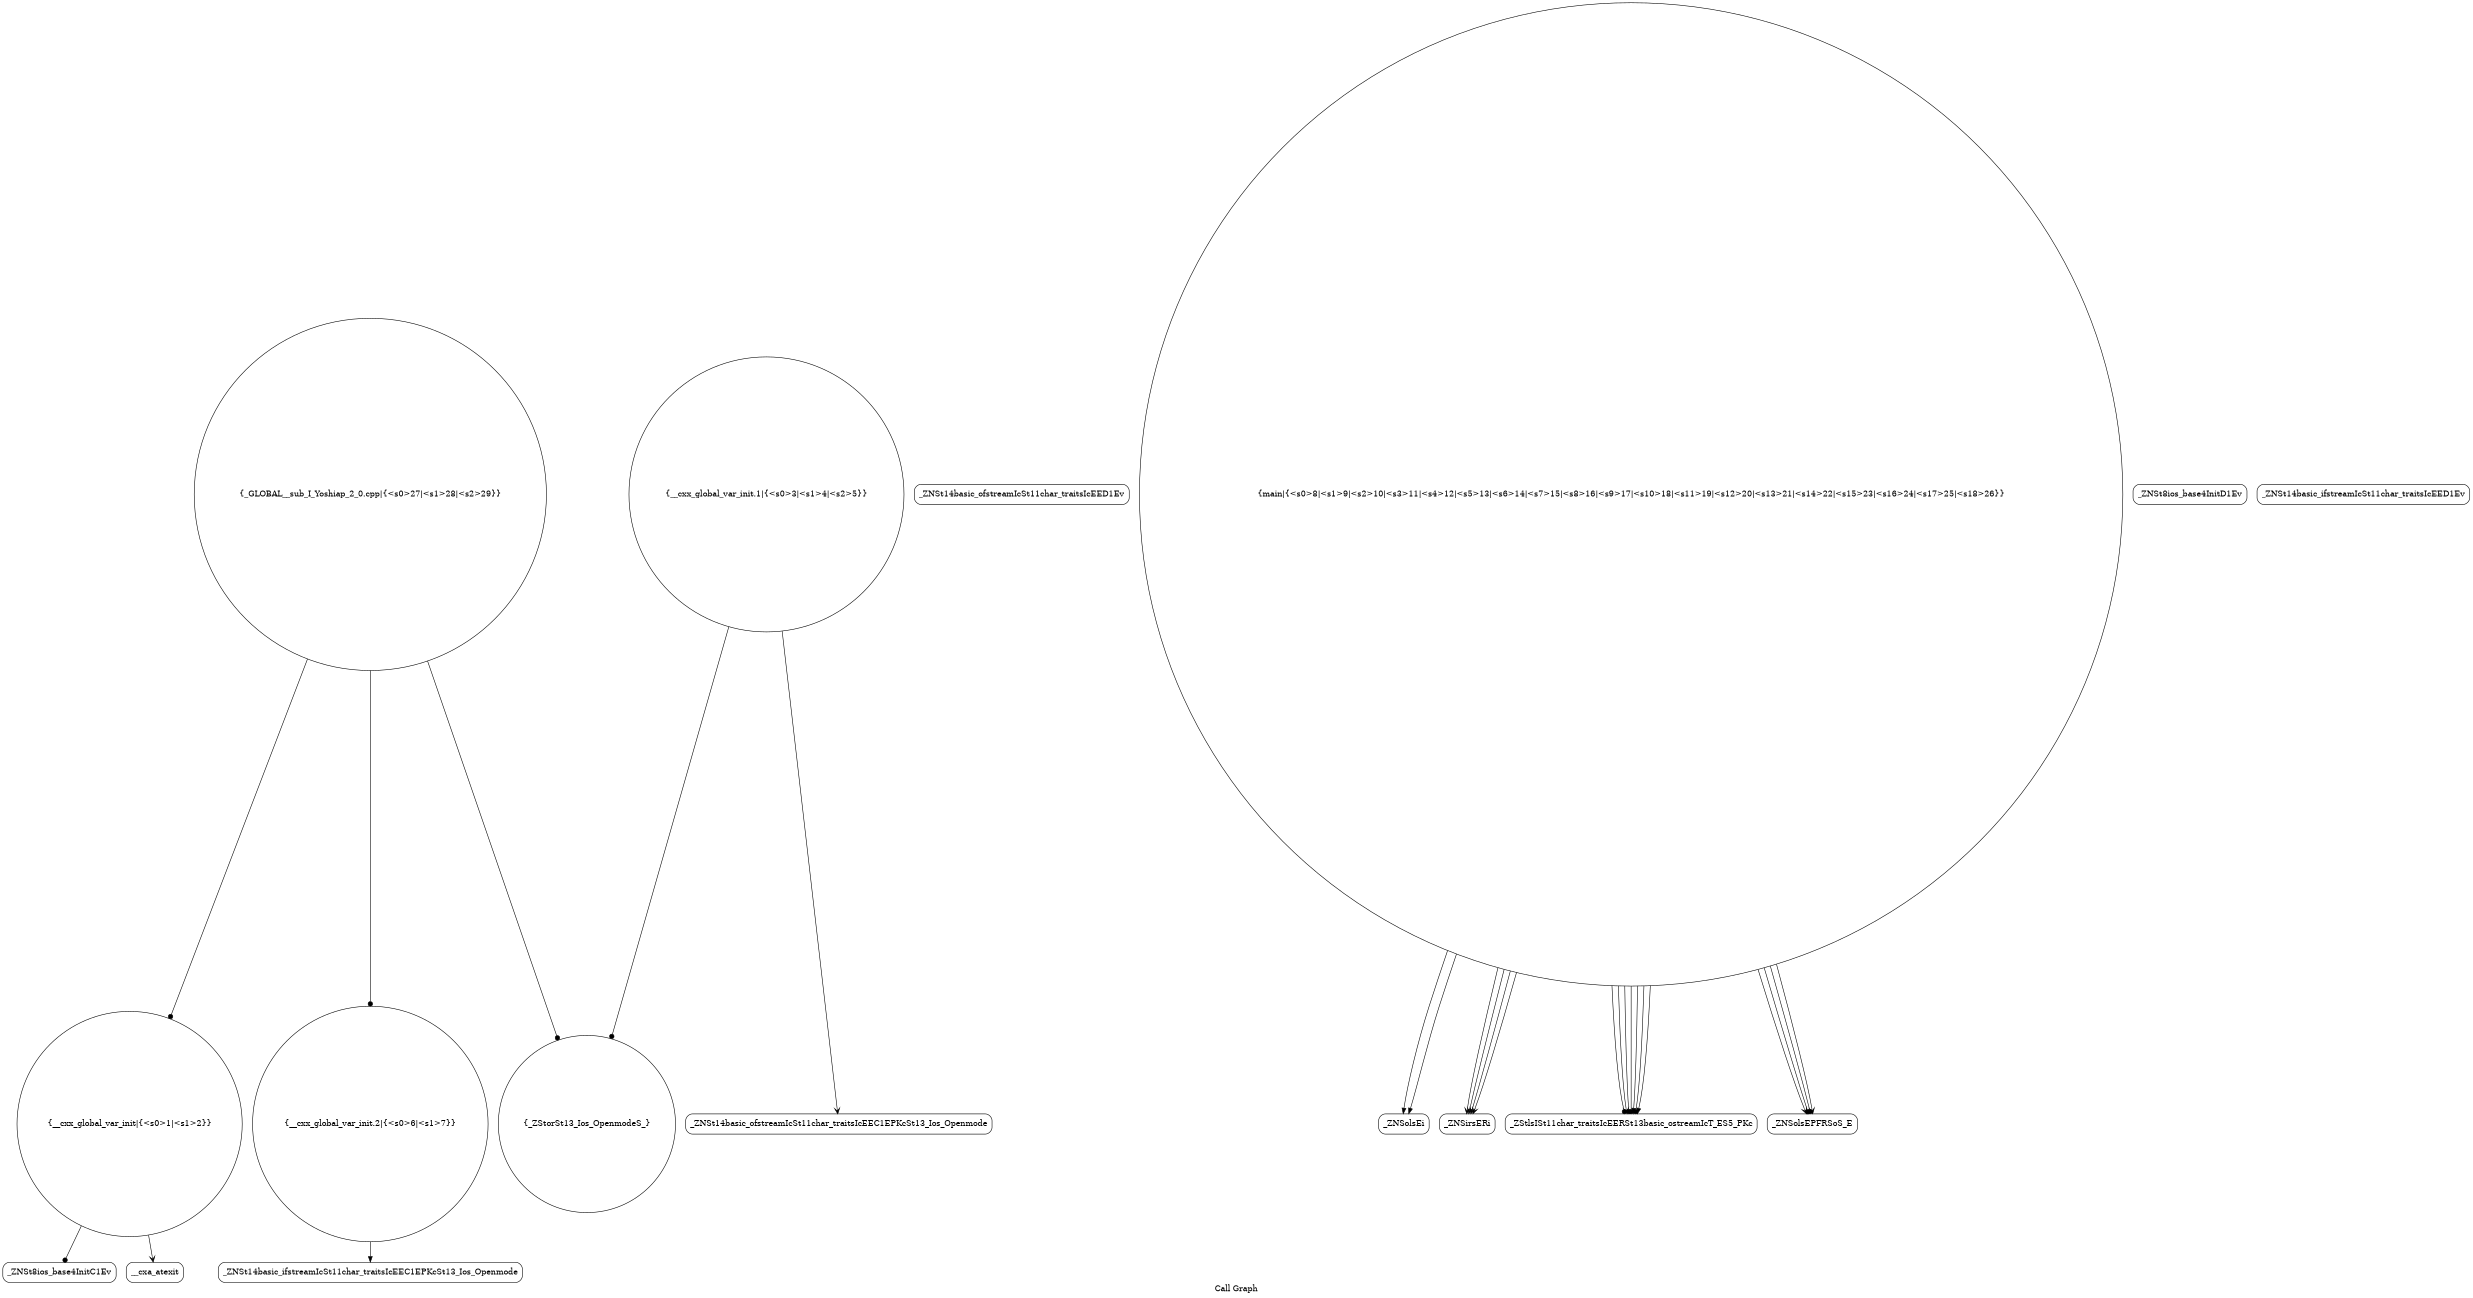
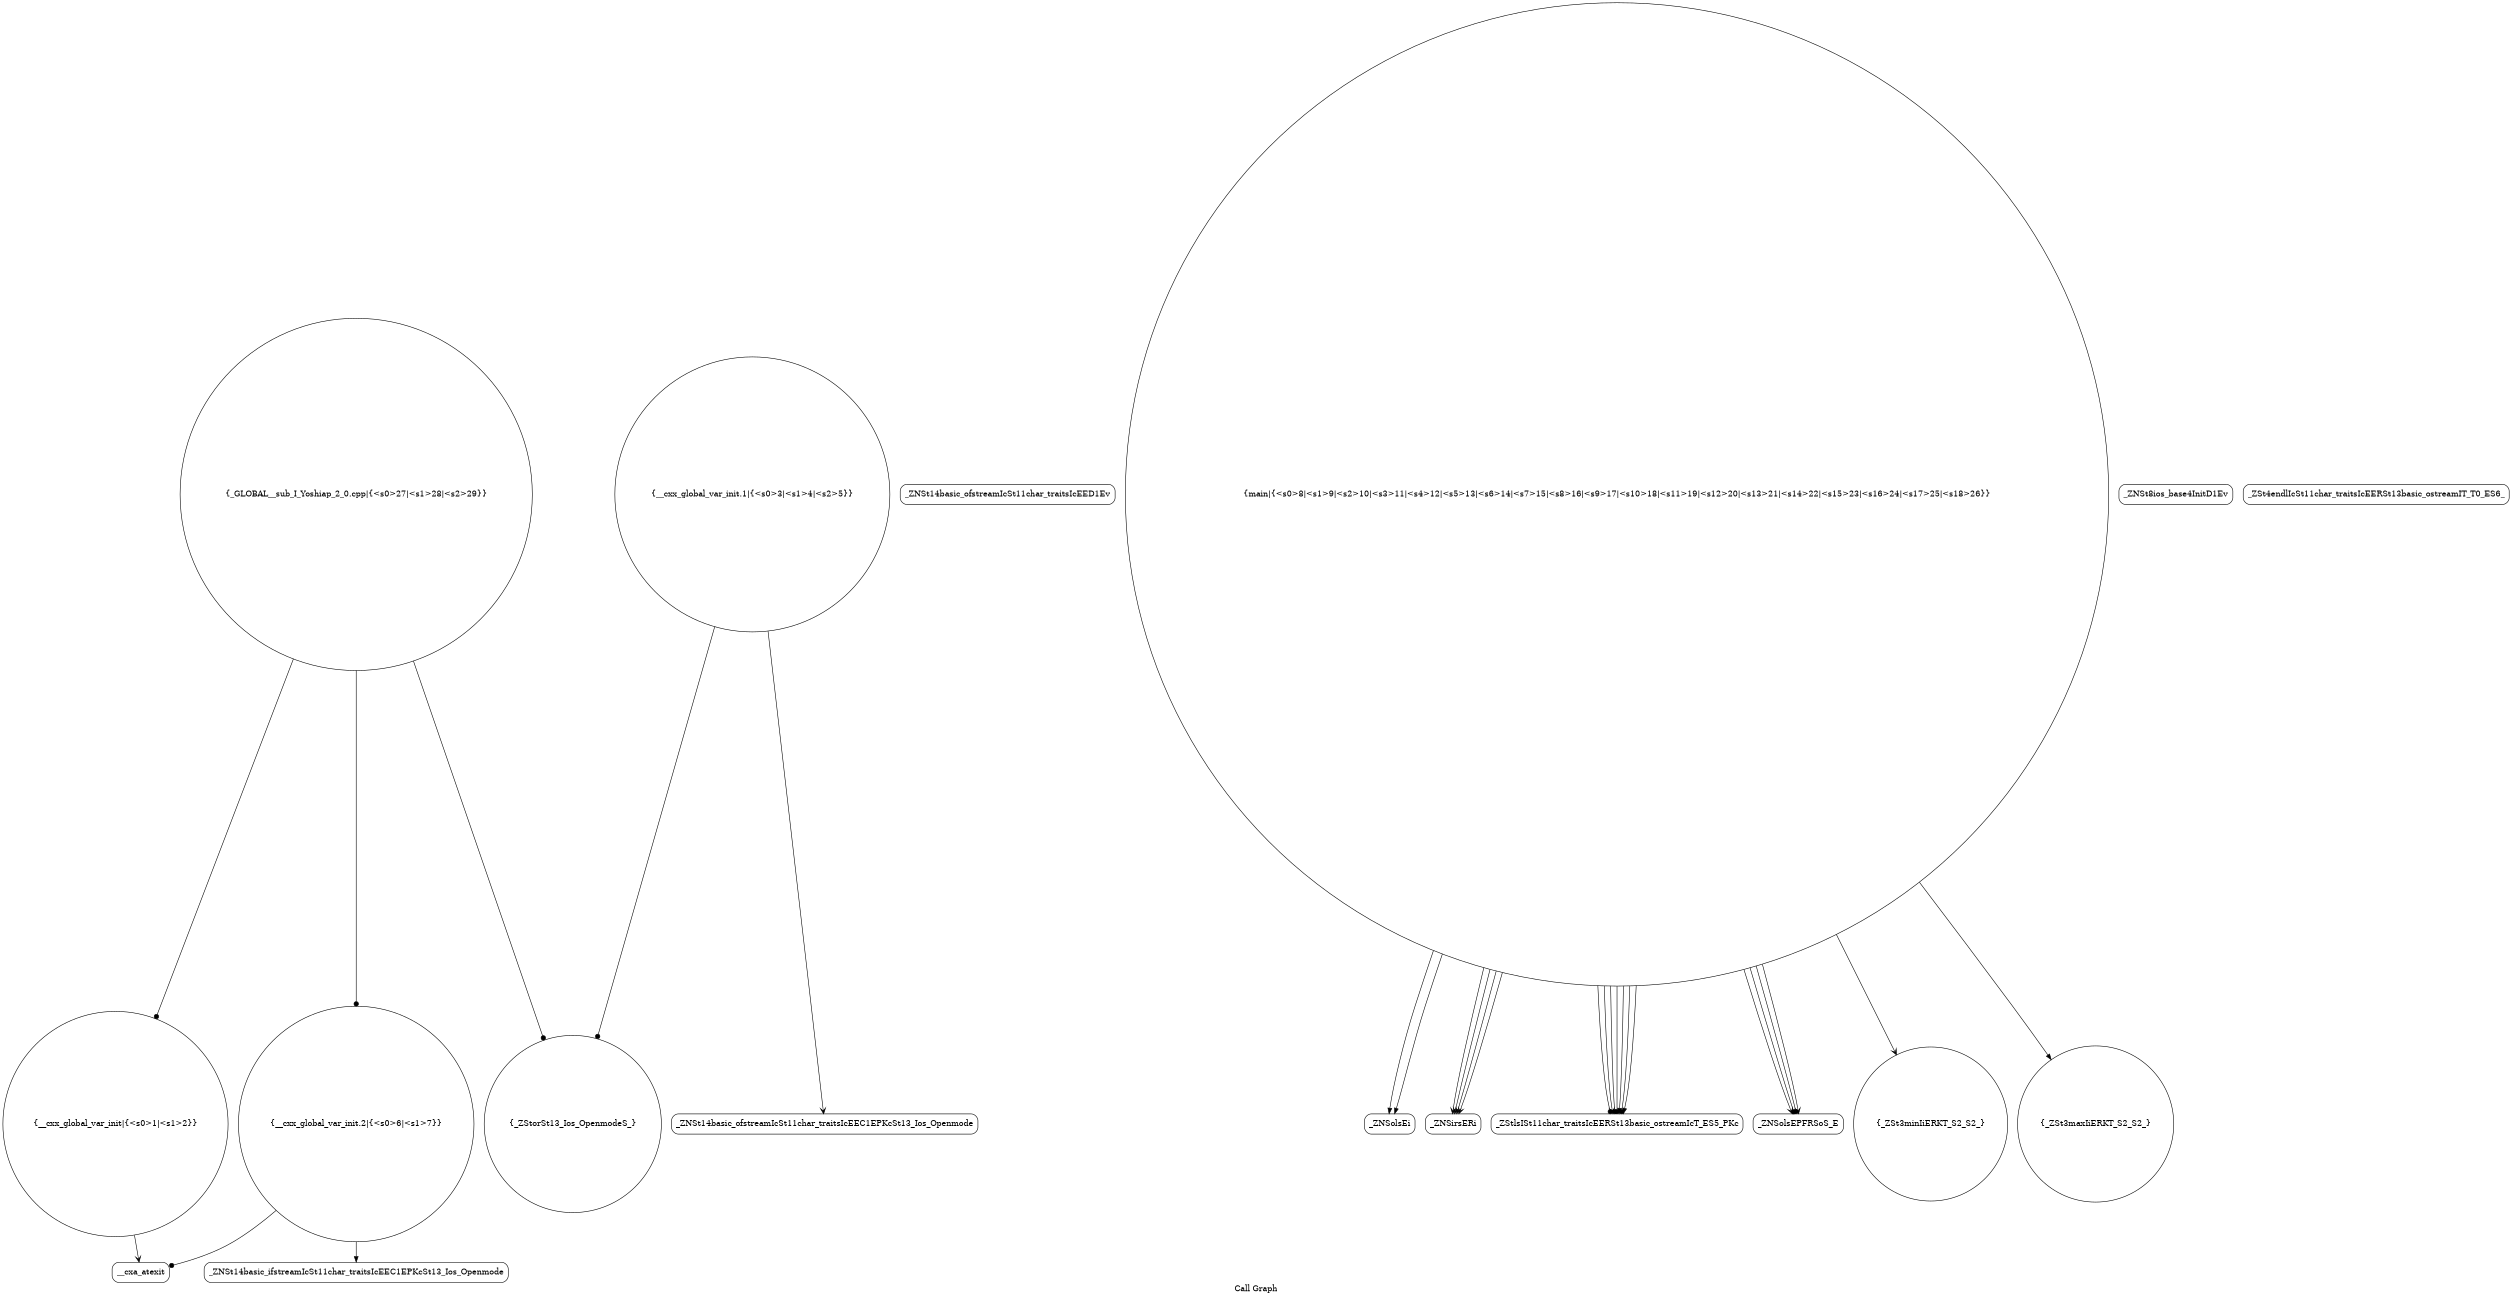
node "_ZNSt14basic_ifstreamIcSt11char_traitsIcEED1Ev": removed
node "_ZSt4endlIcSt11char_traitsIcEERSt13basic_ostreamIT_T0_ES6_": added
node "{_ZSt3minIiERKT_S2_S2_}": added
node "{_ZSt3maxIiERKT_S2_S2_}": added
edge "{__cxx_global_var_init.2|{<s0>6|<s1>7}}" -> "__cxa_atexit": added
node "_ZNSt8ios_base4InitC1Ev": removed
